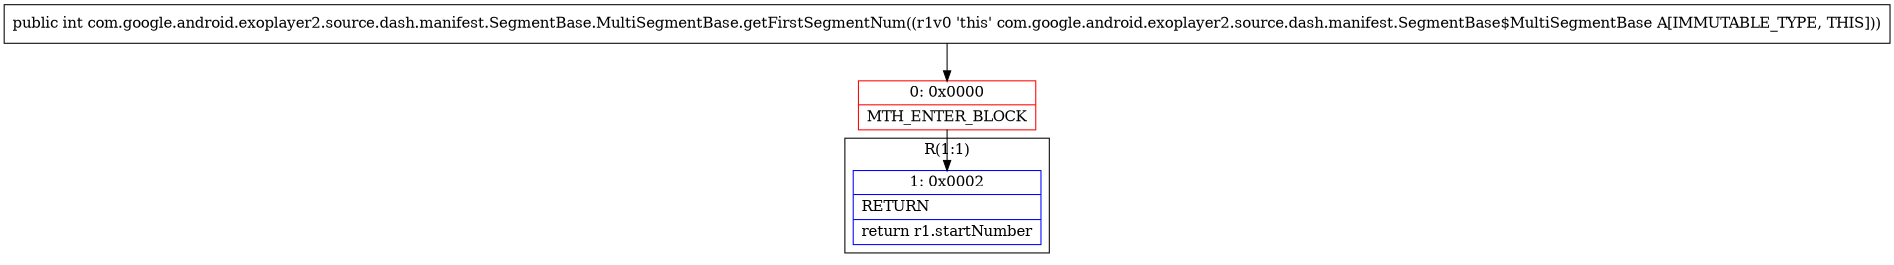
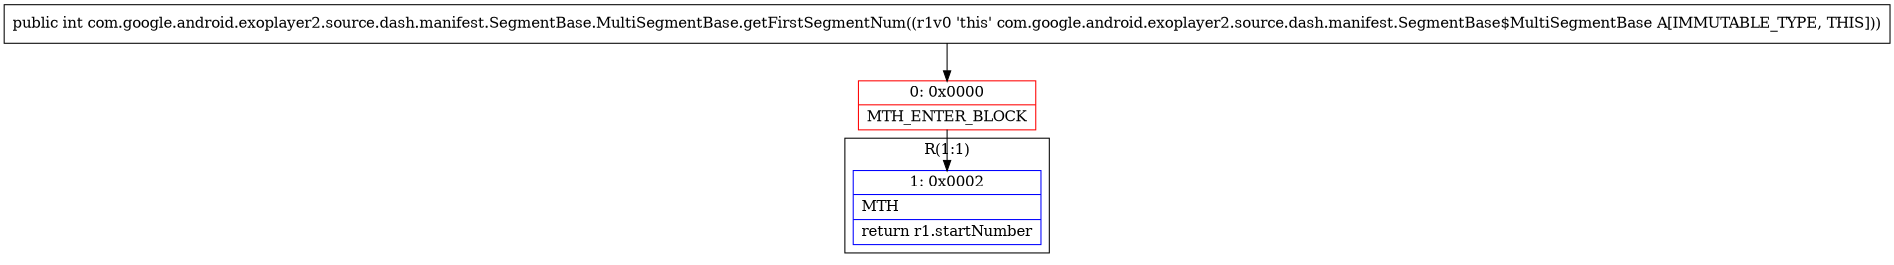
node "1: 0x0002": text "RETURN" -> "MTH"
